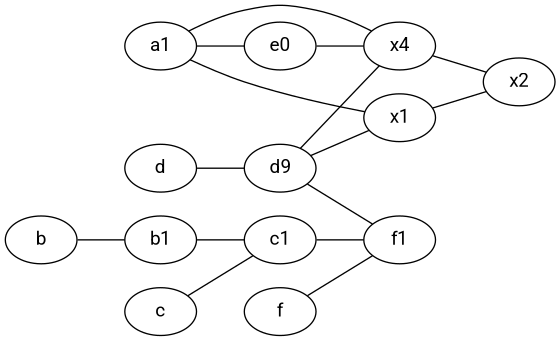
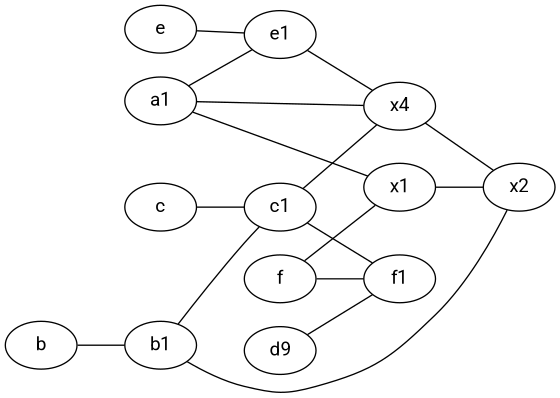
node "e": added
node "e0": label "e0" -> "e1"
edge "x4" -- "d9": now "x4" -- "c1"
edge "x1" -- "d9": now "x1" -- "f"
node "d": removed
edge "x2" -- "b1": added
